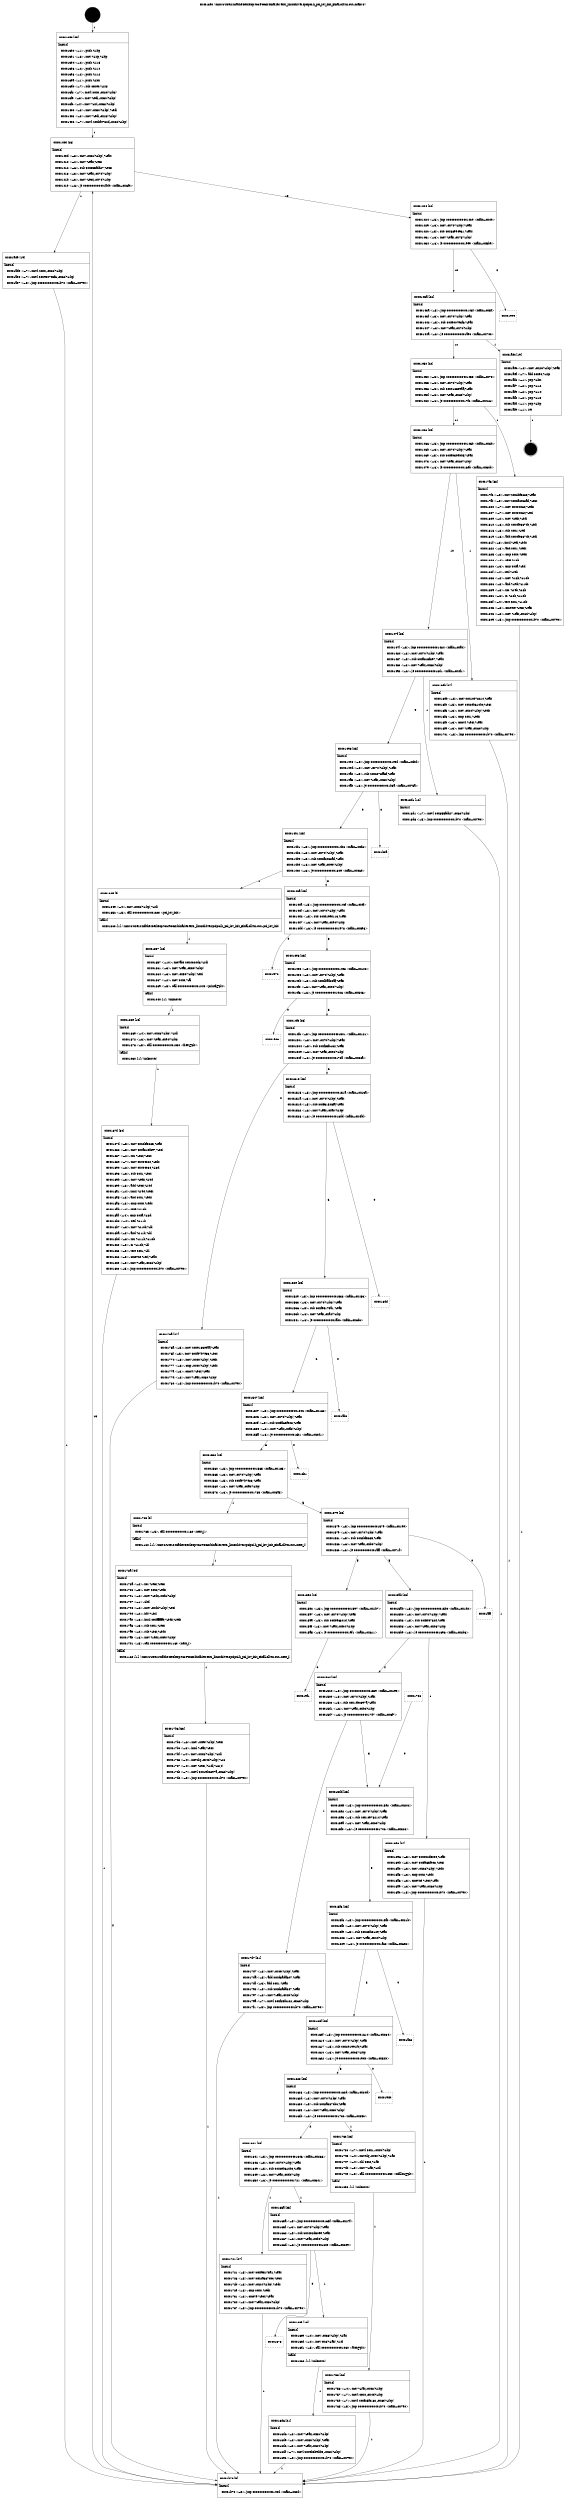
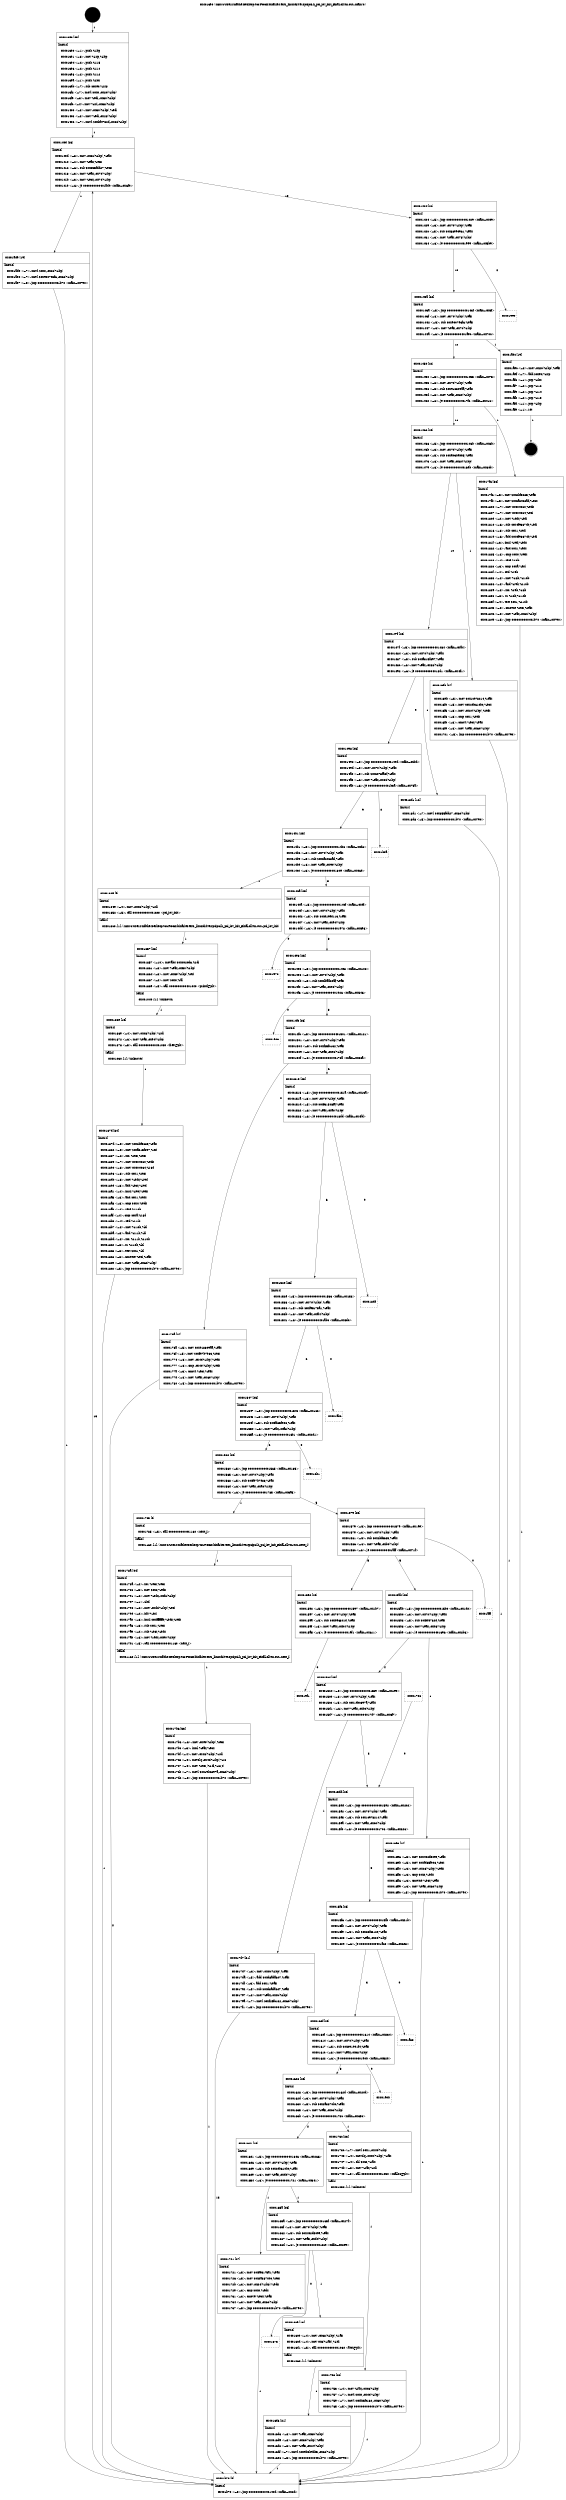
edge "0x4017d7 [31]" -> "0x401b70 [5]": label " 1" -> " 13"
